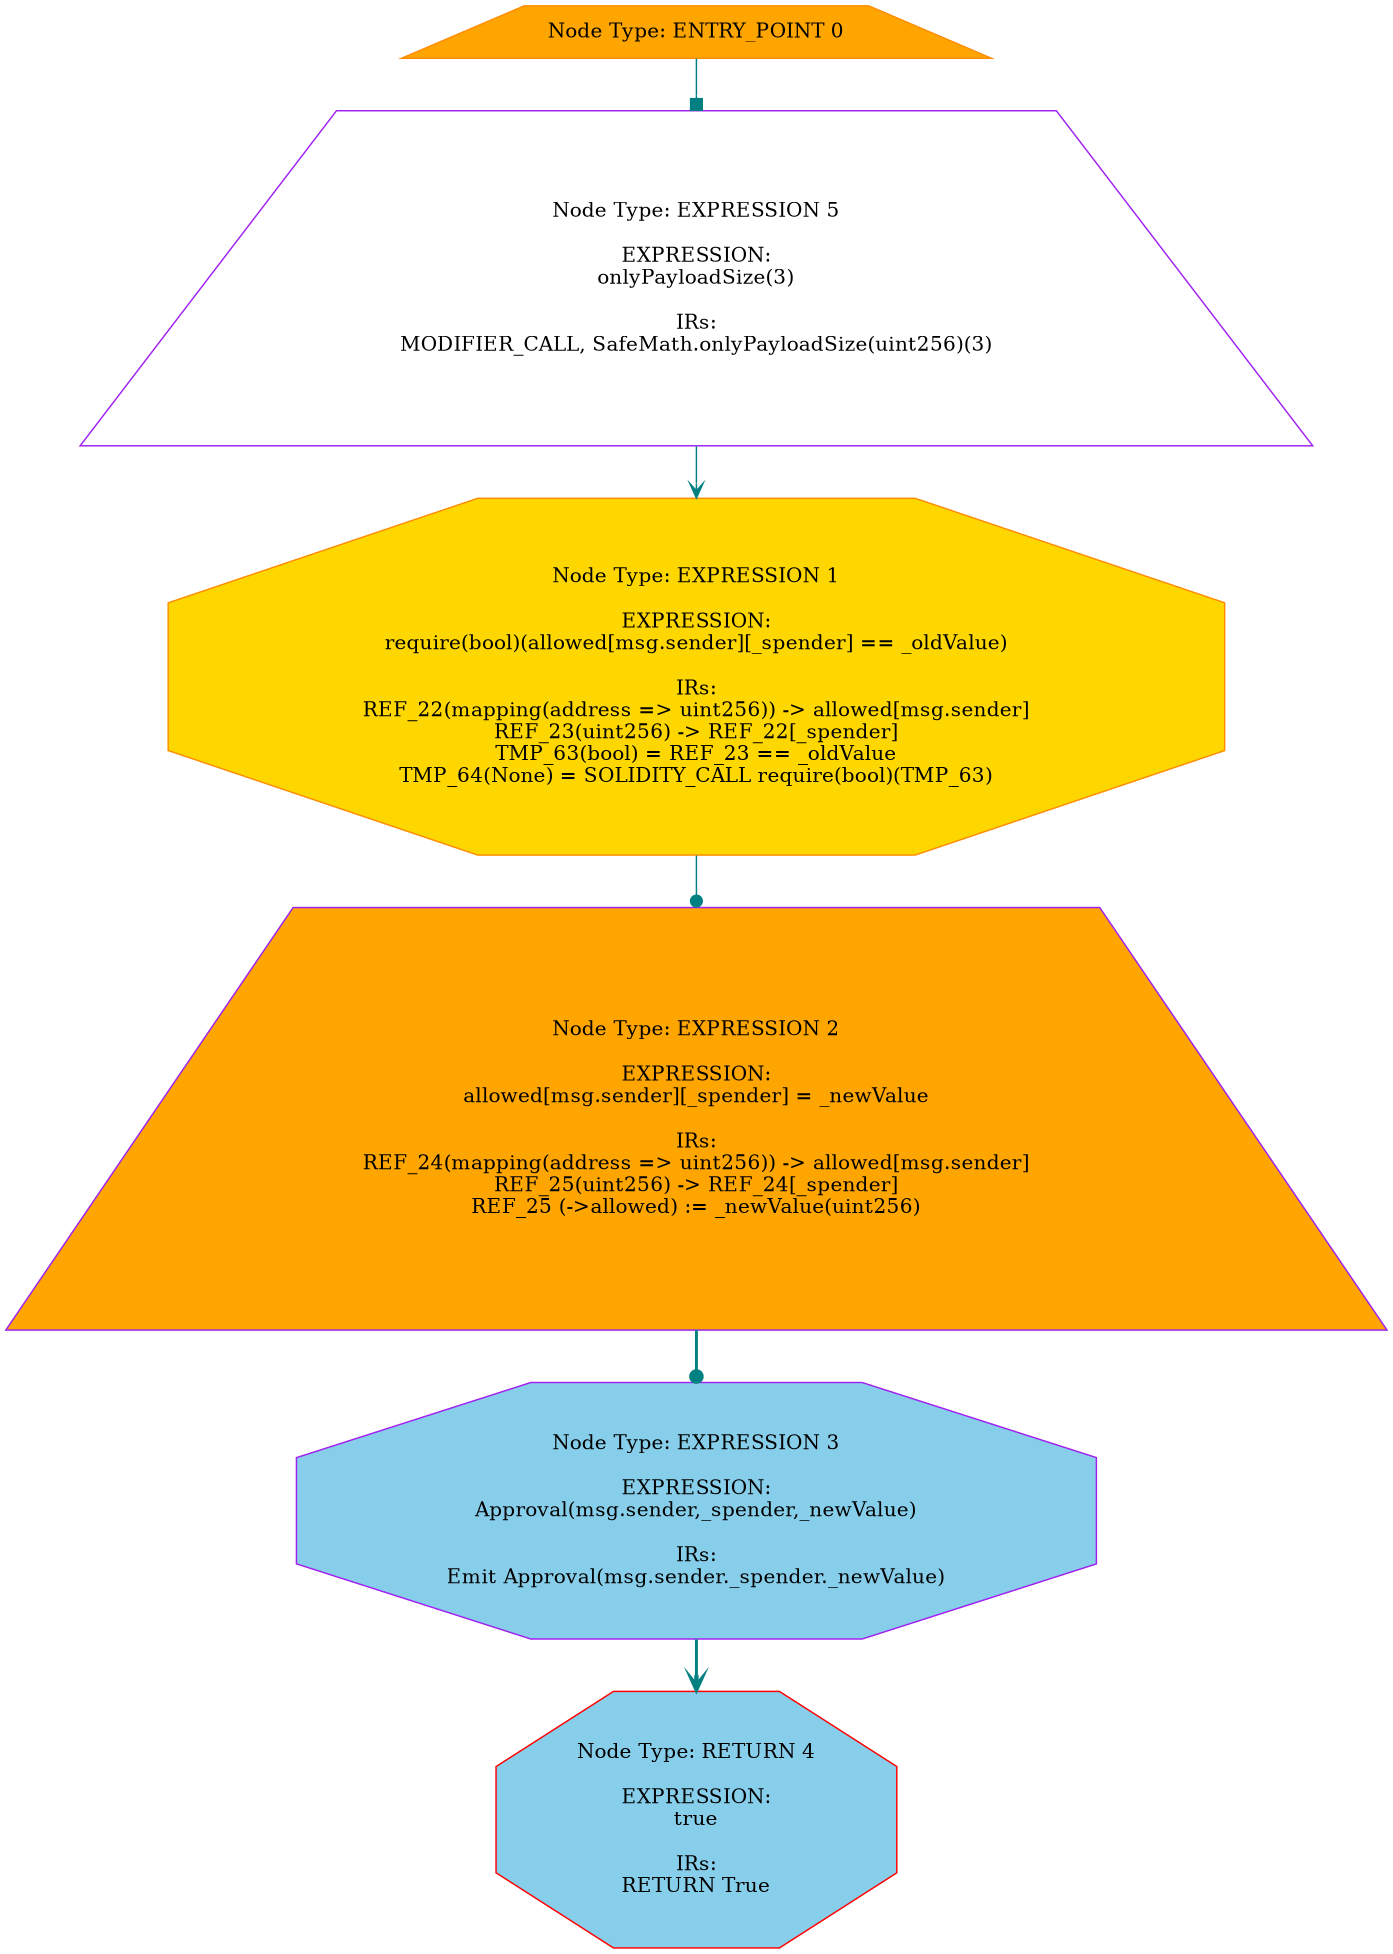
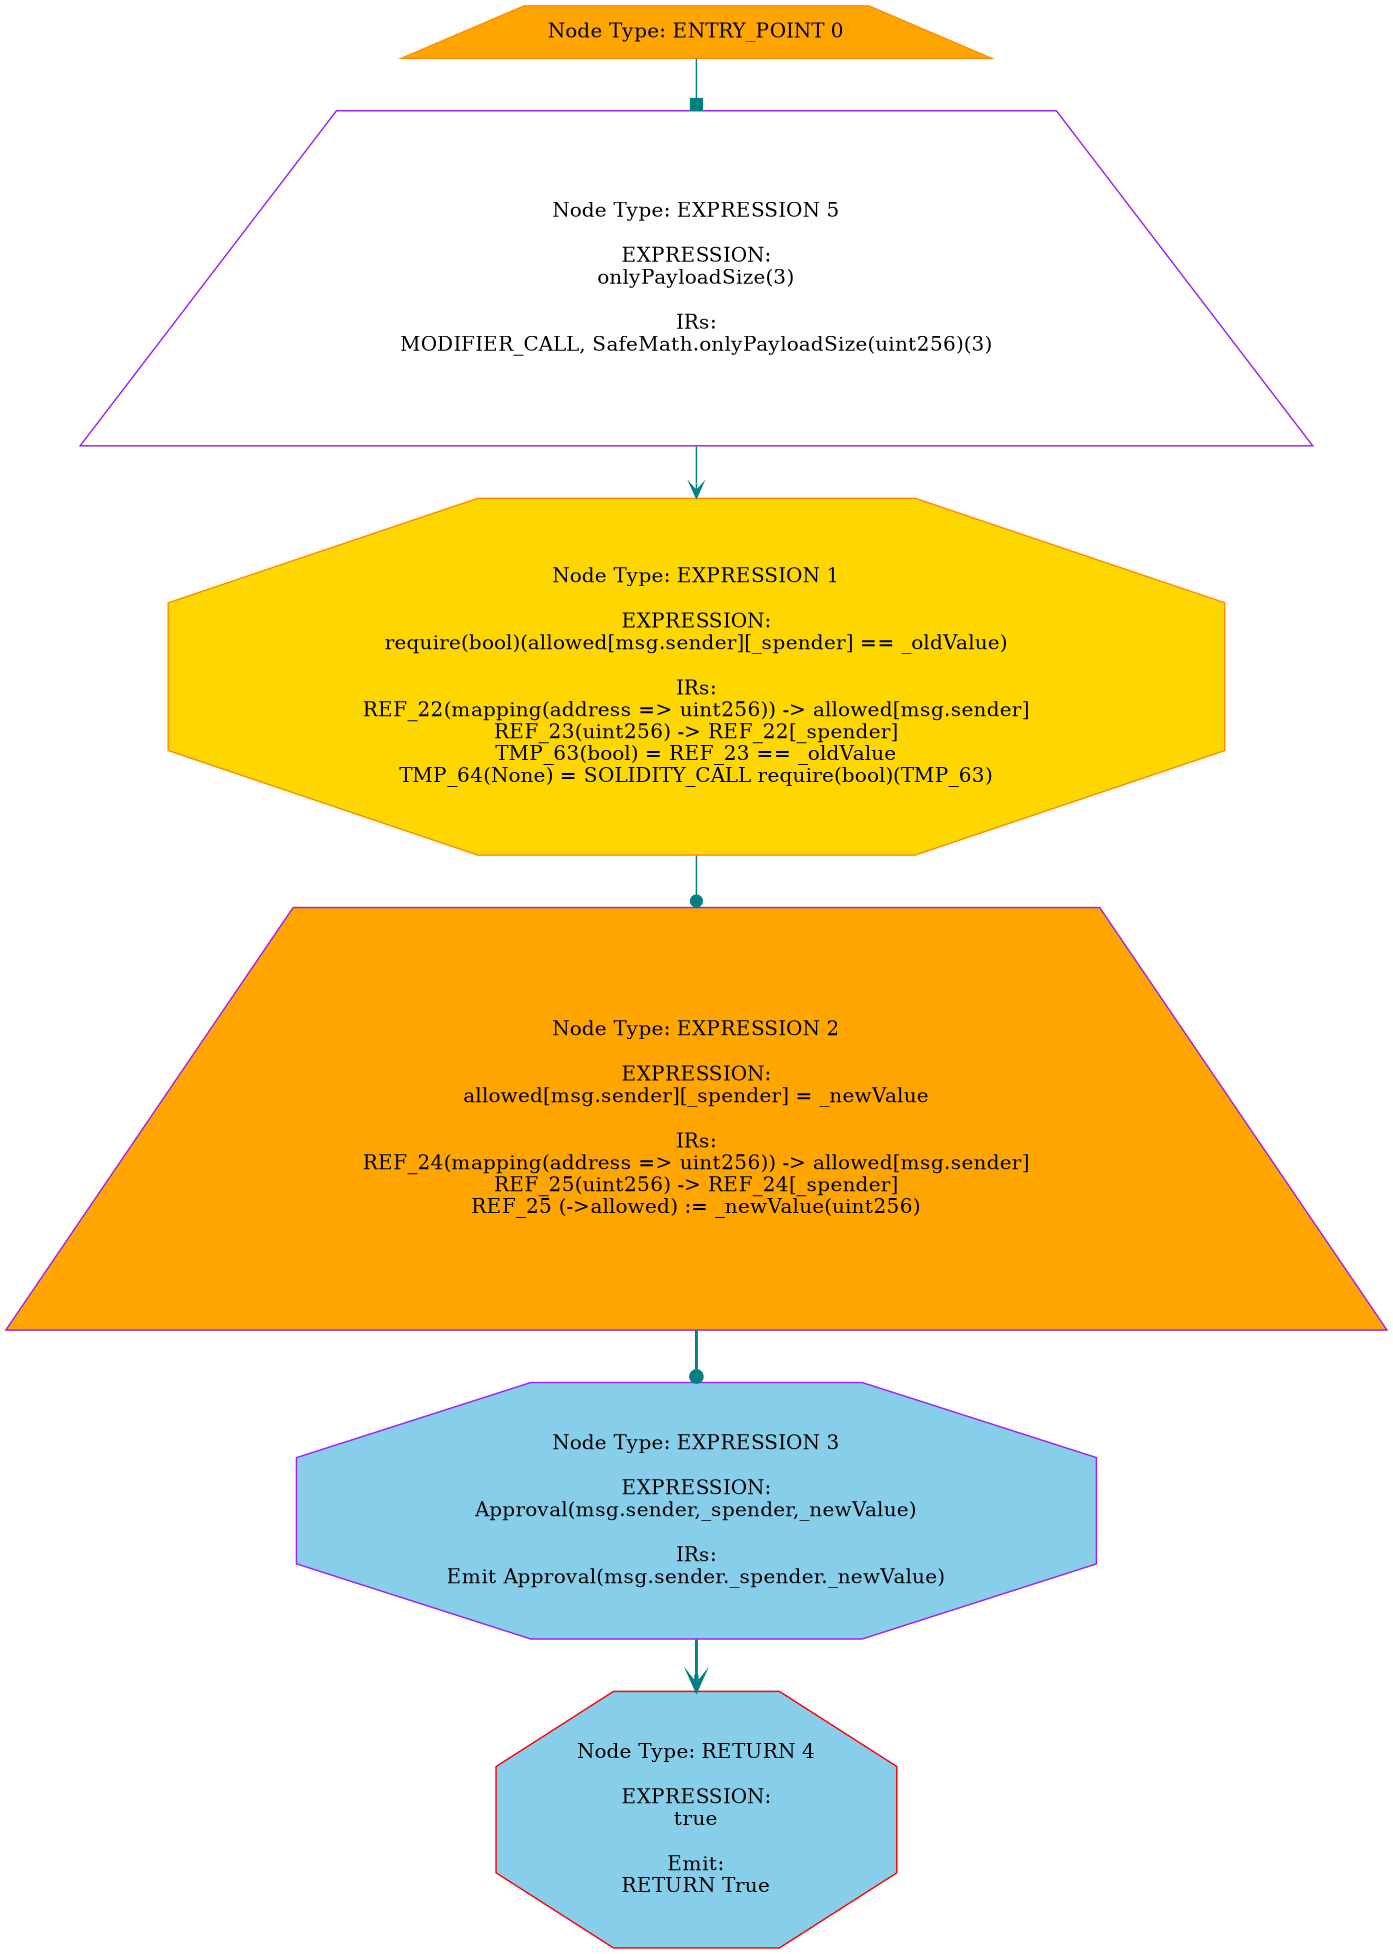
node "Node Type: RETURN 4 EXPRESSION: true IRs: RETURN True": label "Node Type: RETURN 4 EXPRESSION: true IRs: RETURN True" -> "Node Type: RETURN 4 EXPRESSION: true Emit: RETURN True"
